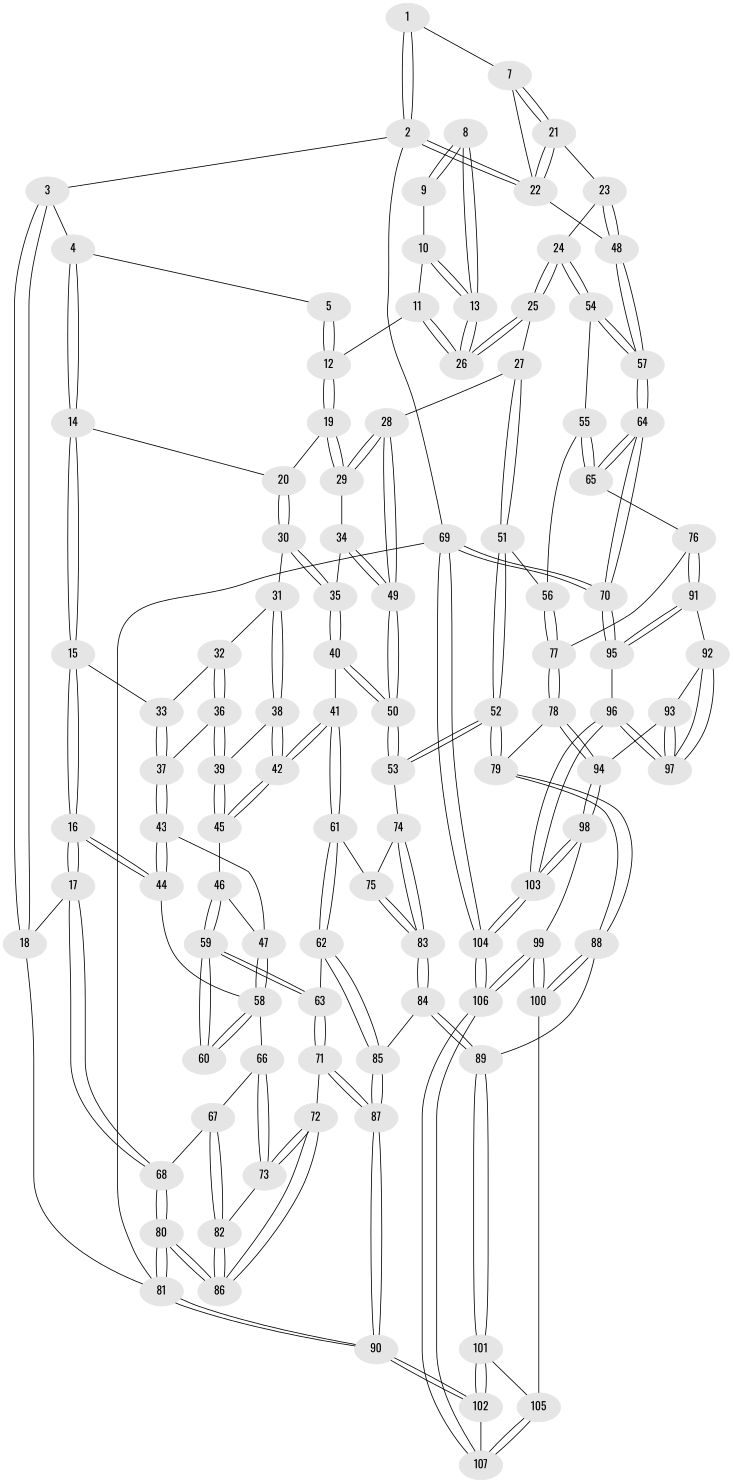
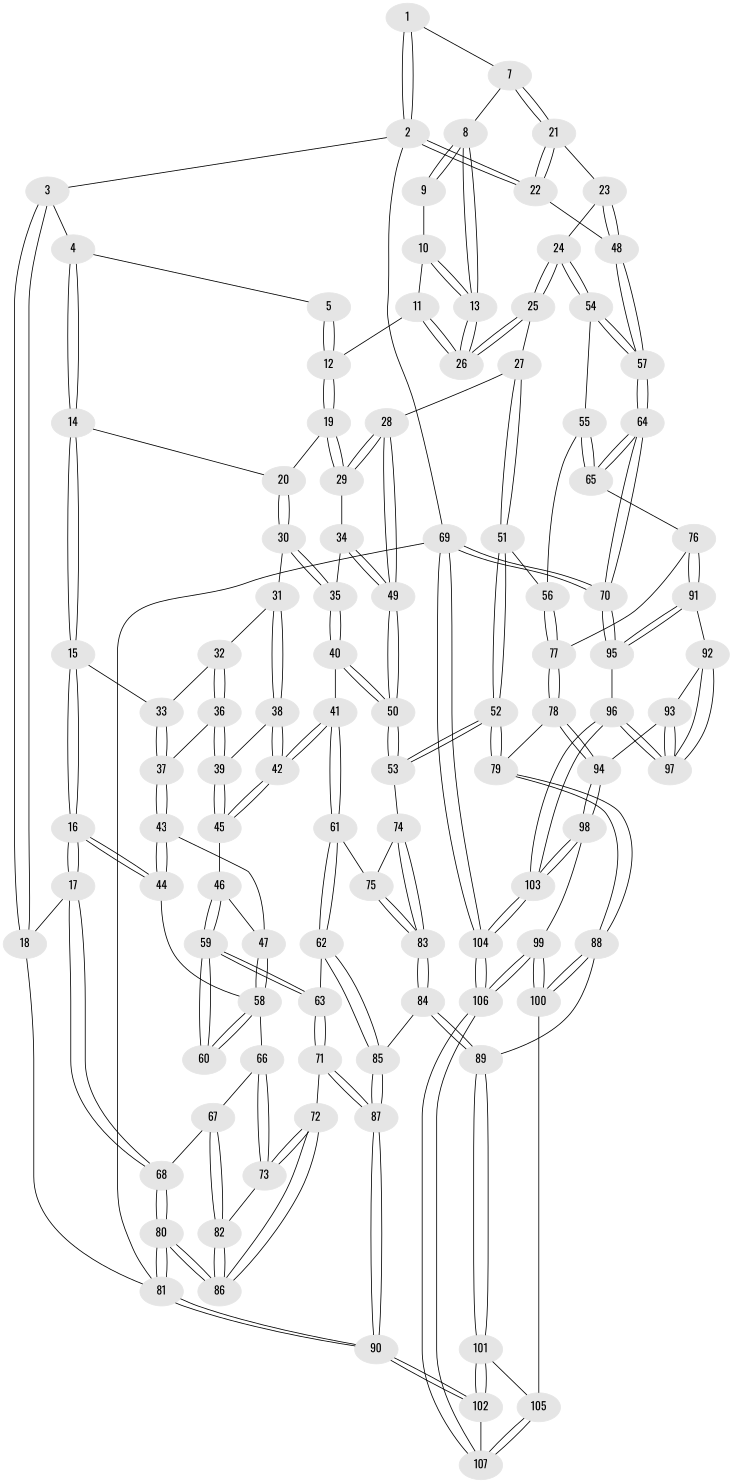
edge "7" -- "22": now "7" -- "8"
